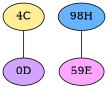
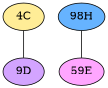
node "0D": label "0D" -> "9D"
